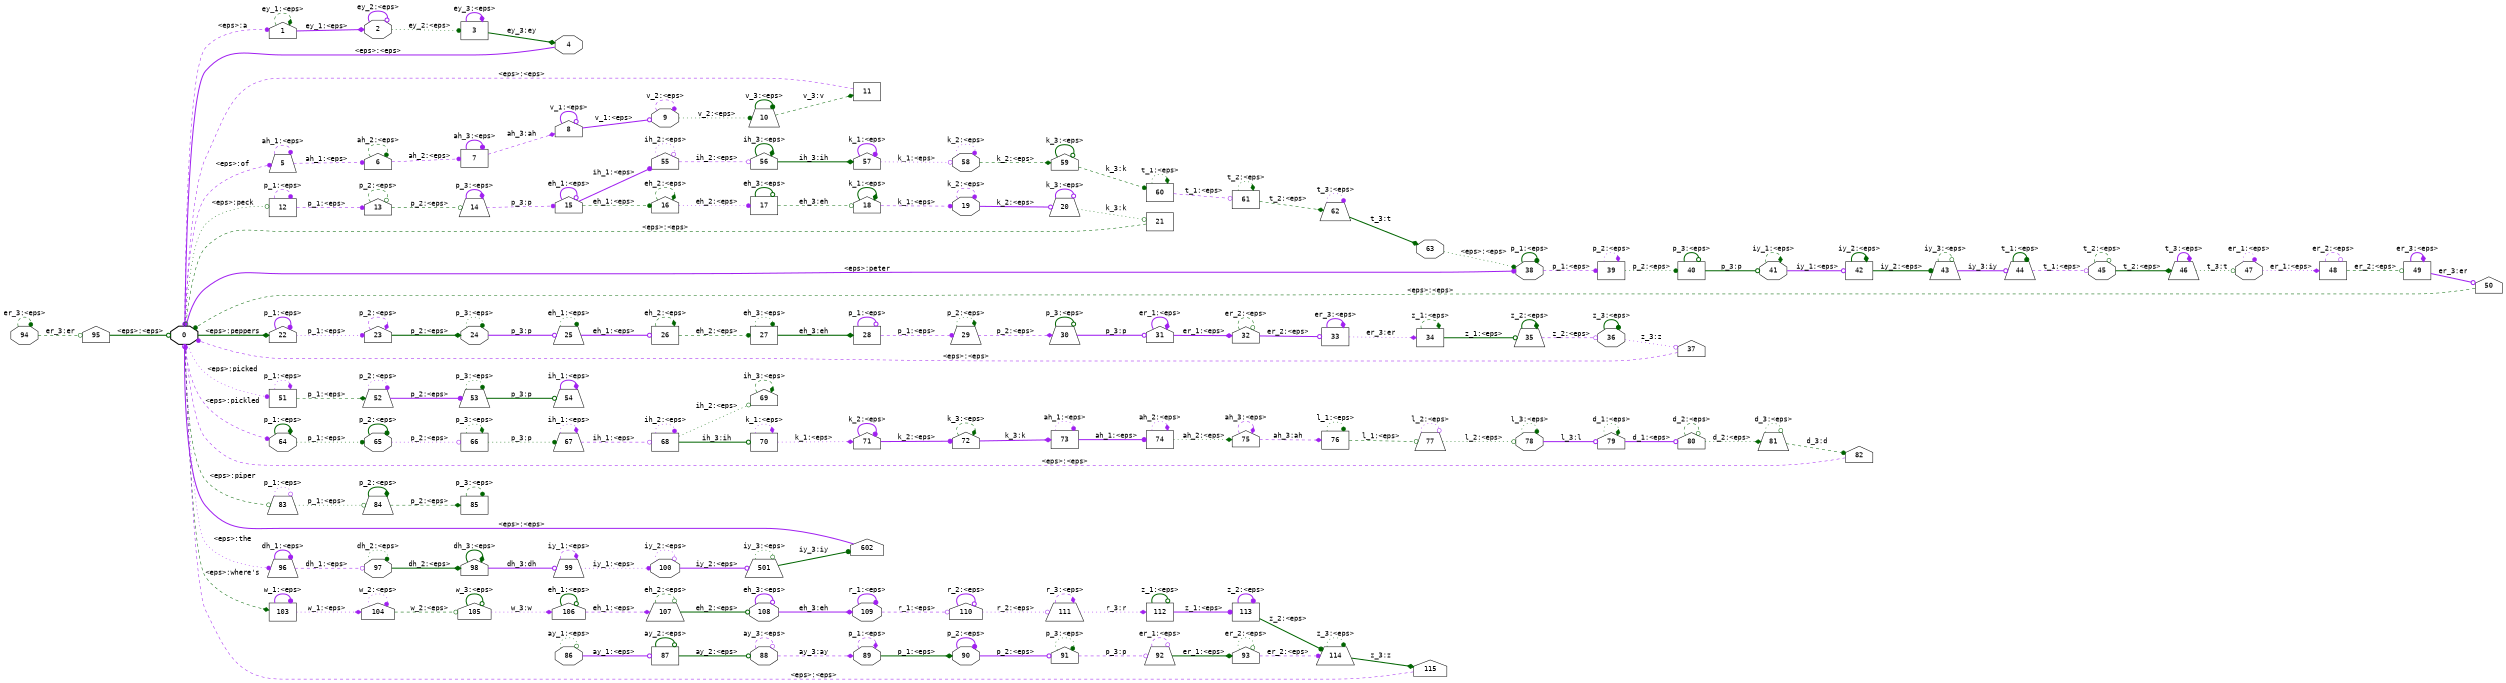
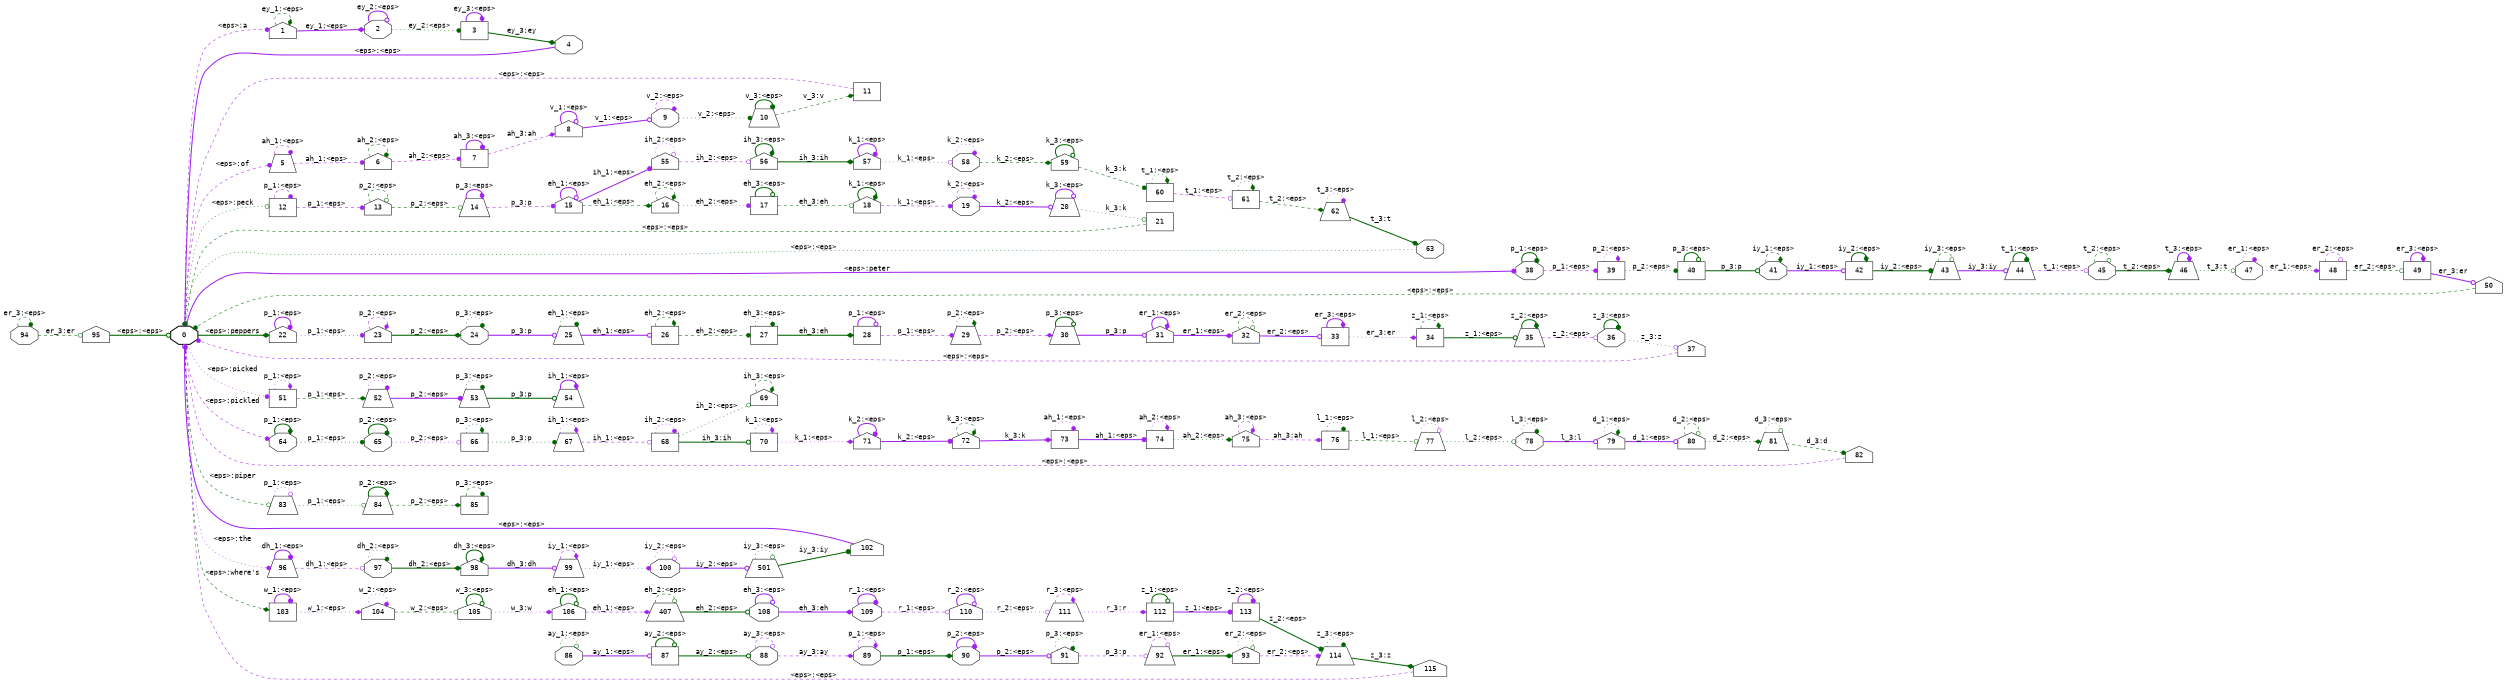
edge "15" -> "16": arrowhead dot -> diamond
edge "63" -> "38": now "63" -> "0"
node "602": label "602" -> "102"
node "107": label "107" -> "407"
